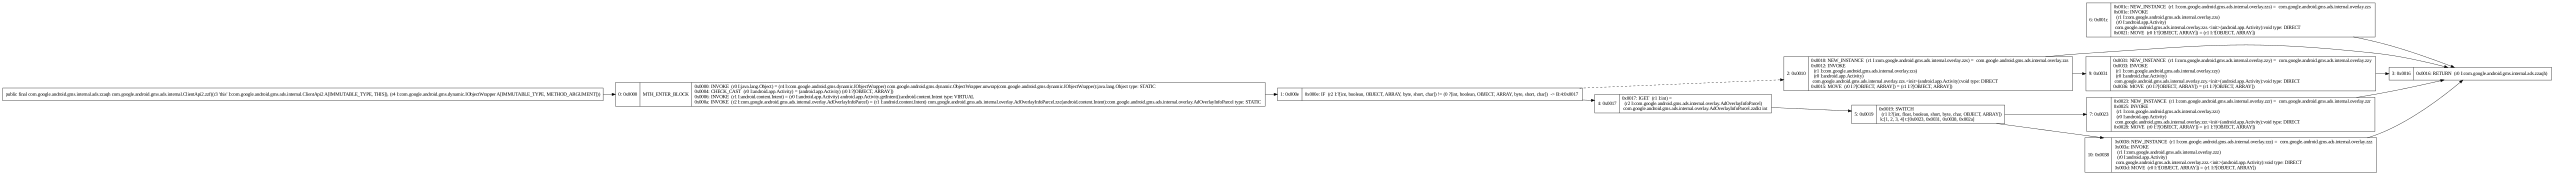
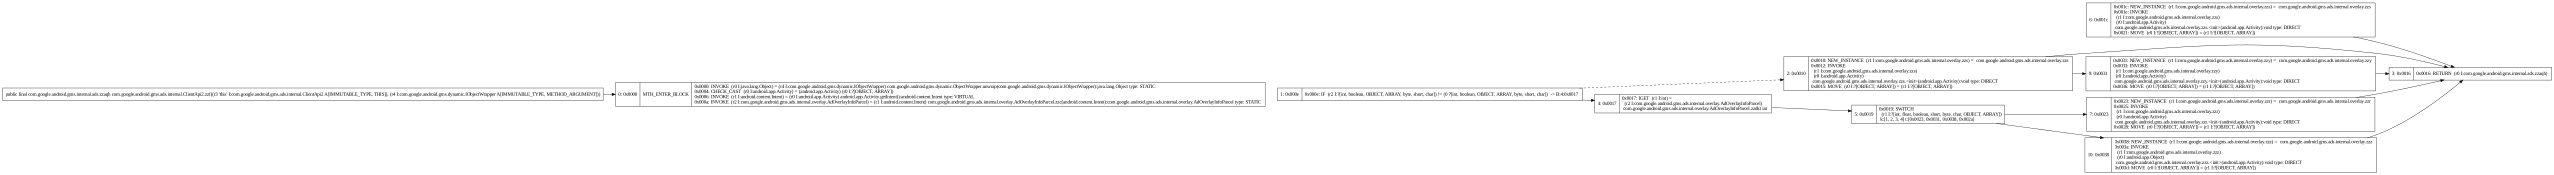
node "9: 0x0031": text "(r0 I:android.char.Activity)" -> "(r0 I:android.app.Activity)"
edge "0: 0x0000" -> "1: 0x000e": removed
node "10: 0x0038": text "(r0 I:android.app.Activity)" -> "(r0 I:android.app.Object)"
